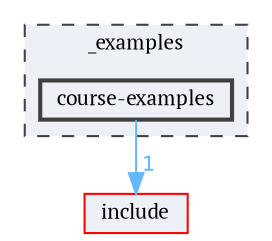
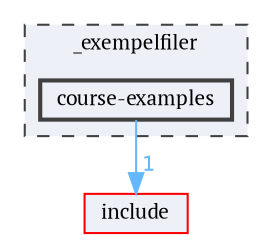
cluster "_examples": label "_examples" -> "_exempelfiler"
